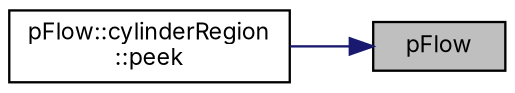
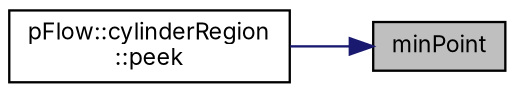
node "pFlow": label "pFlow" -> "minPoint"
